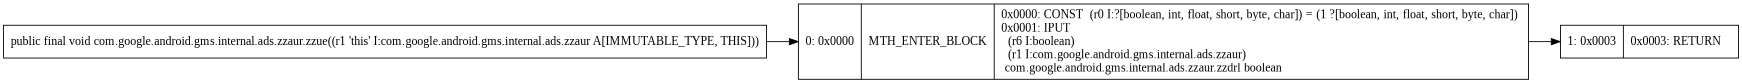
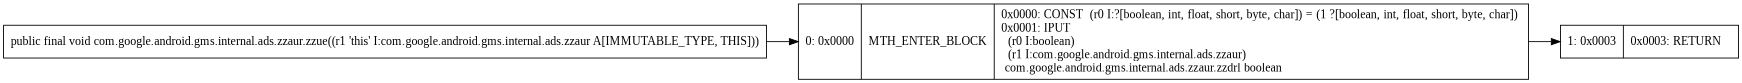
node "0: 0x0000": text "(r6 I:boolean)" -> "(r0 I:boolean)"
